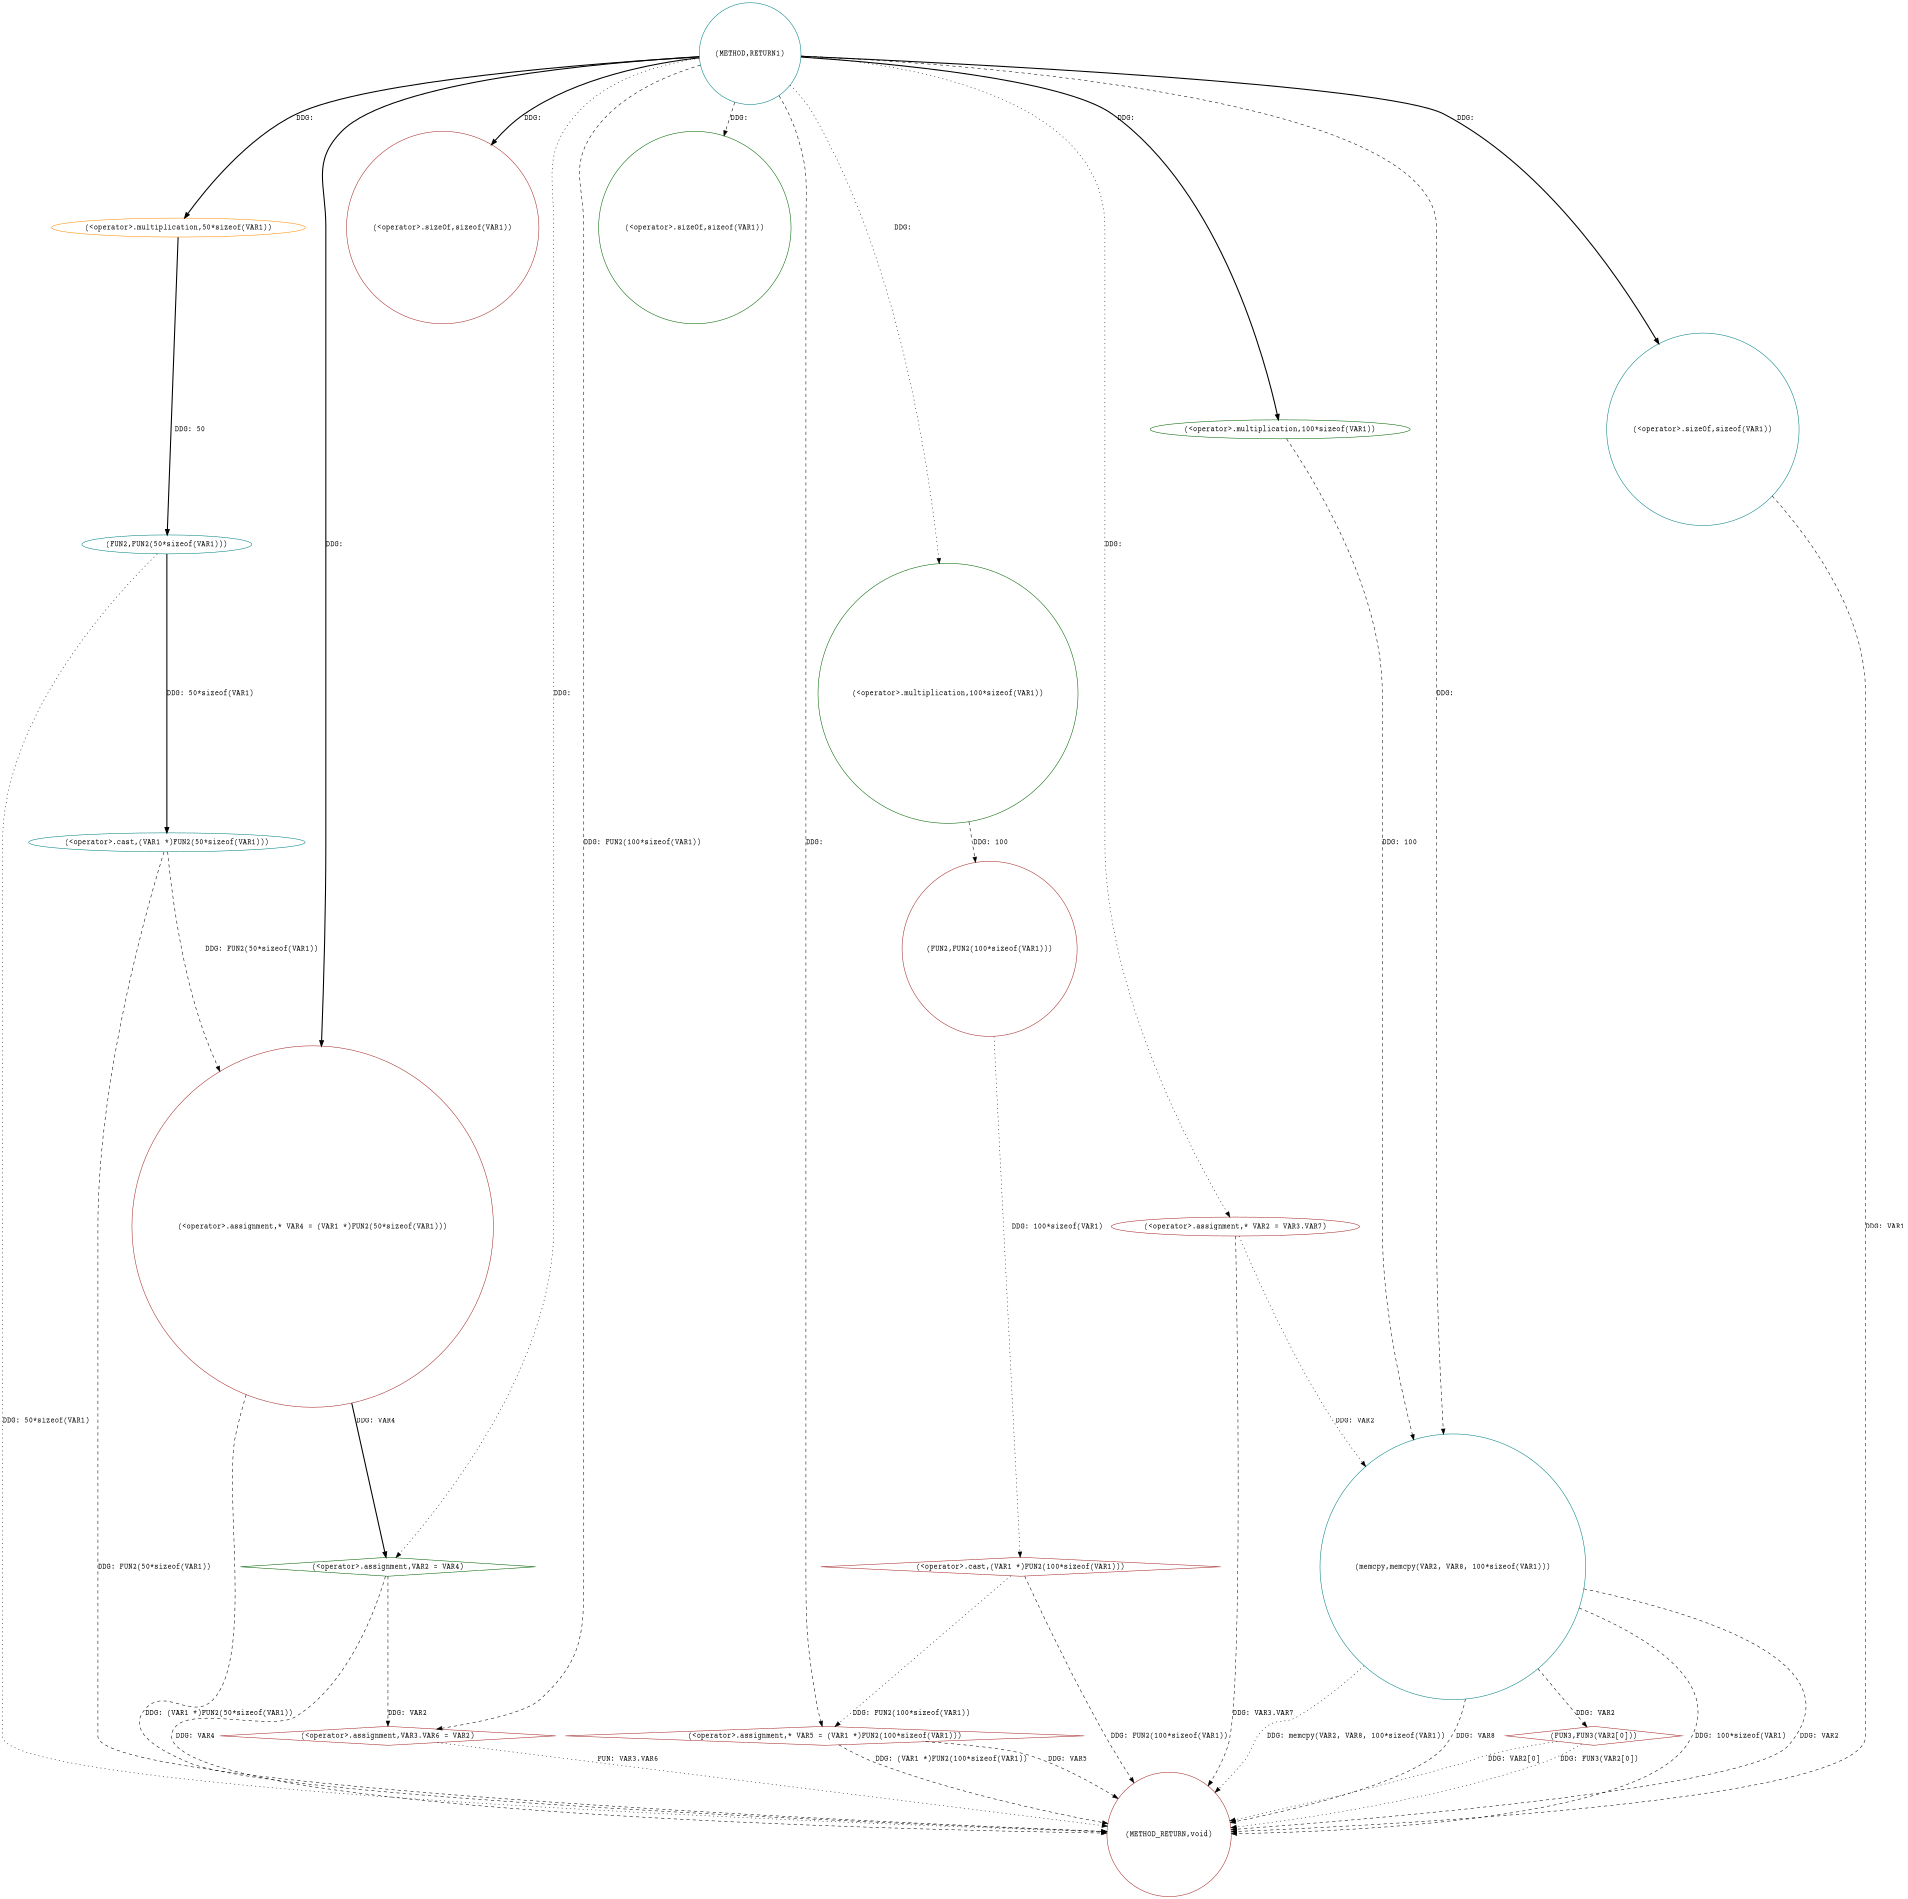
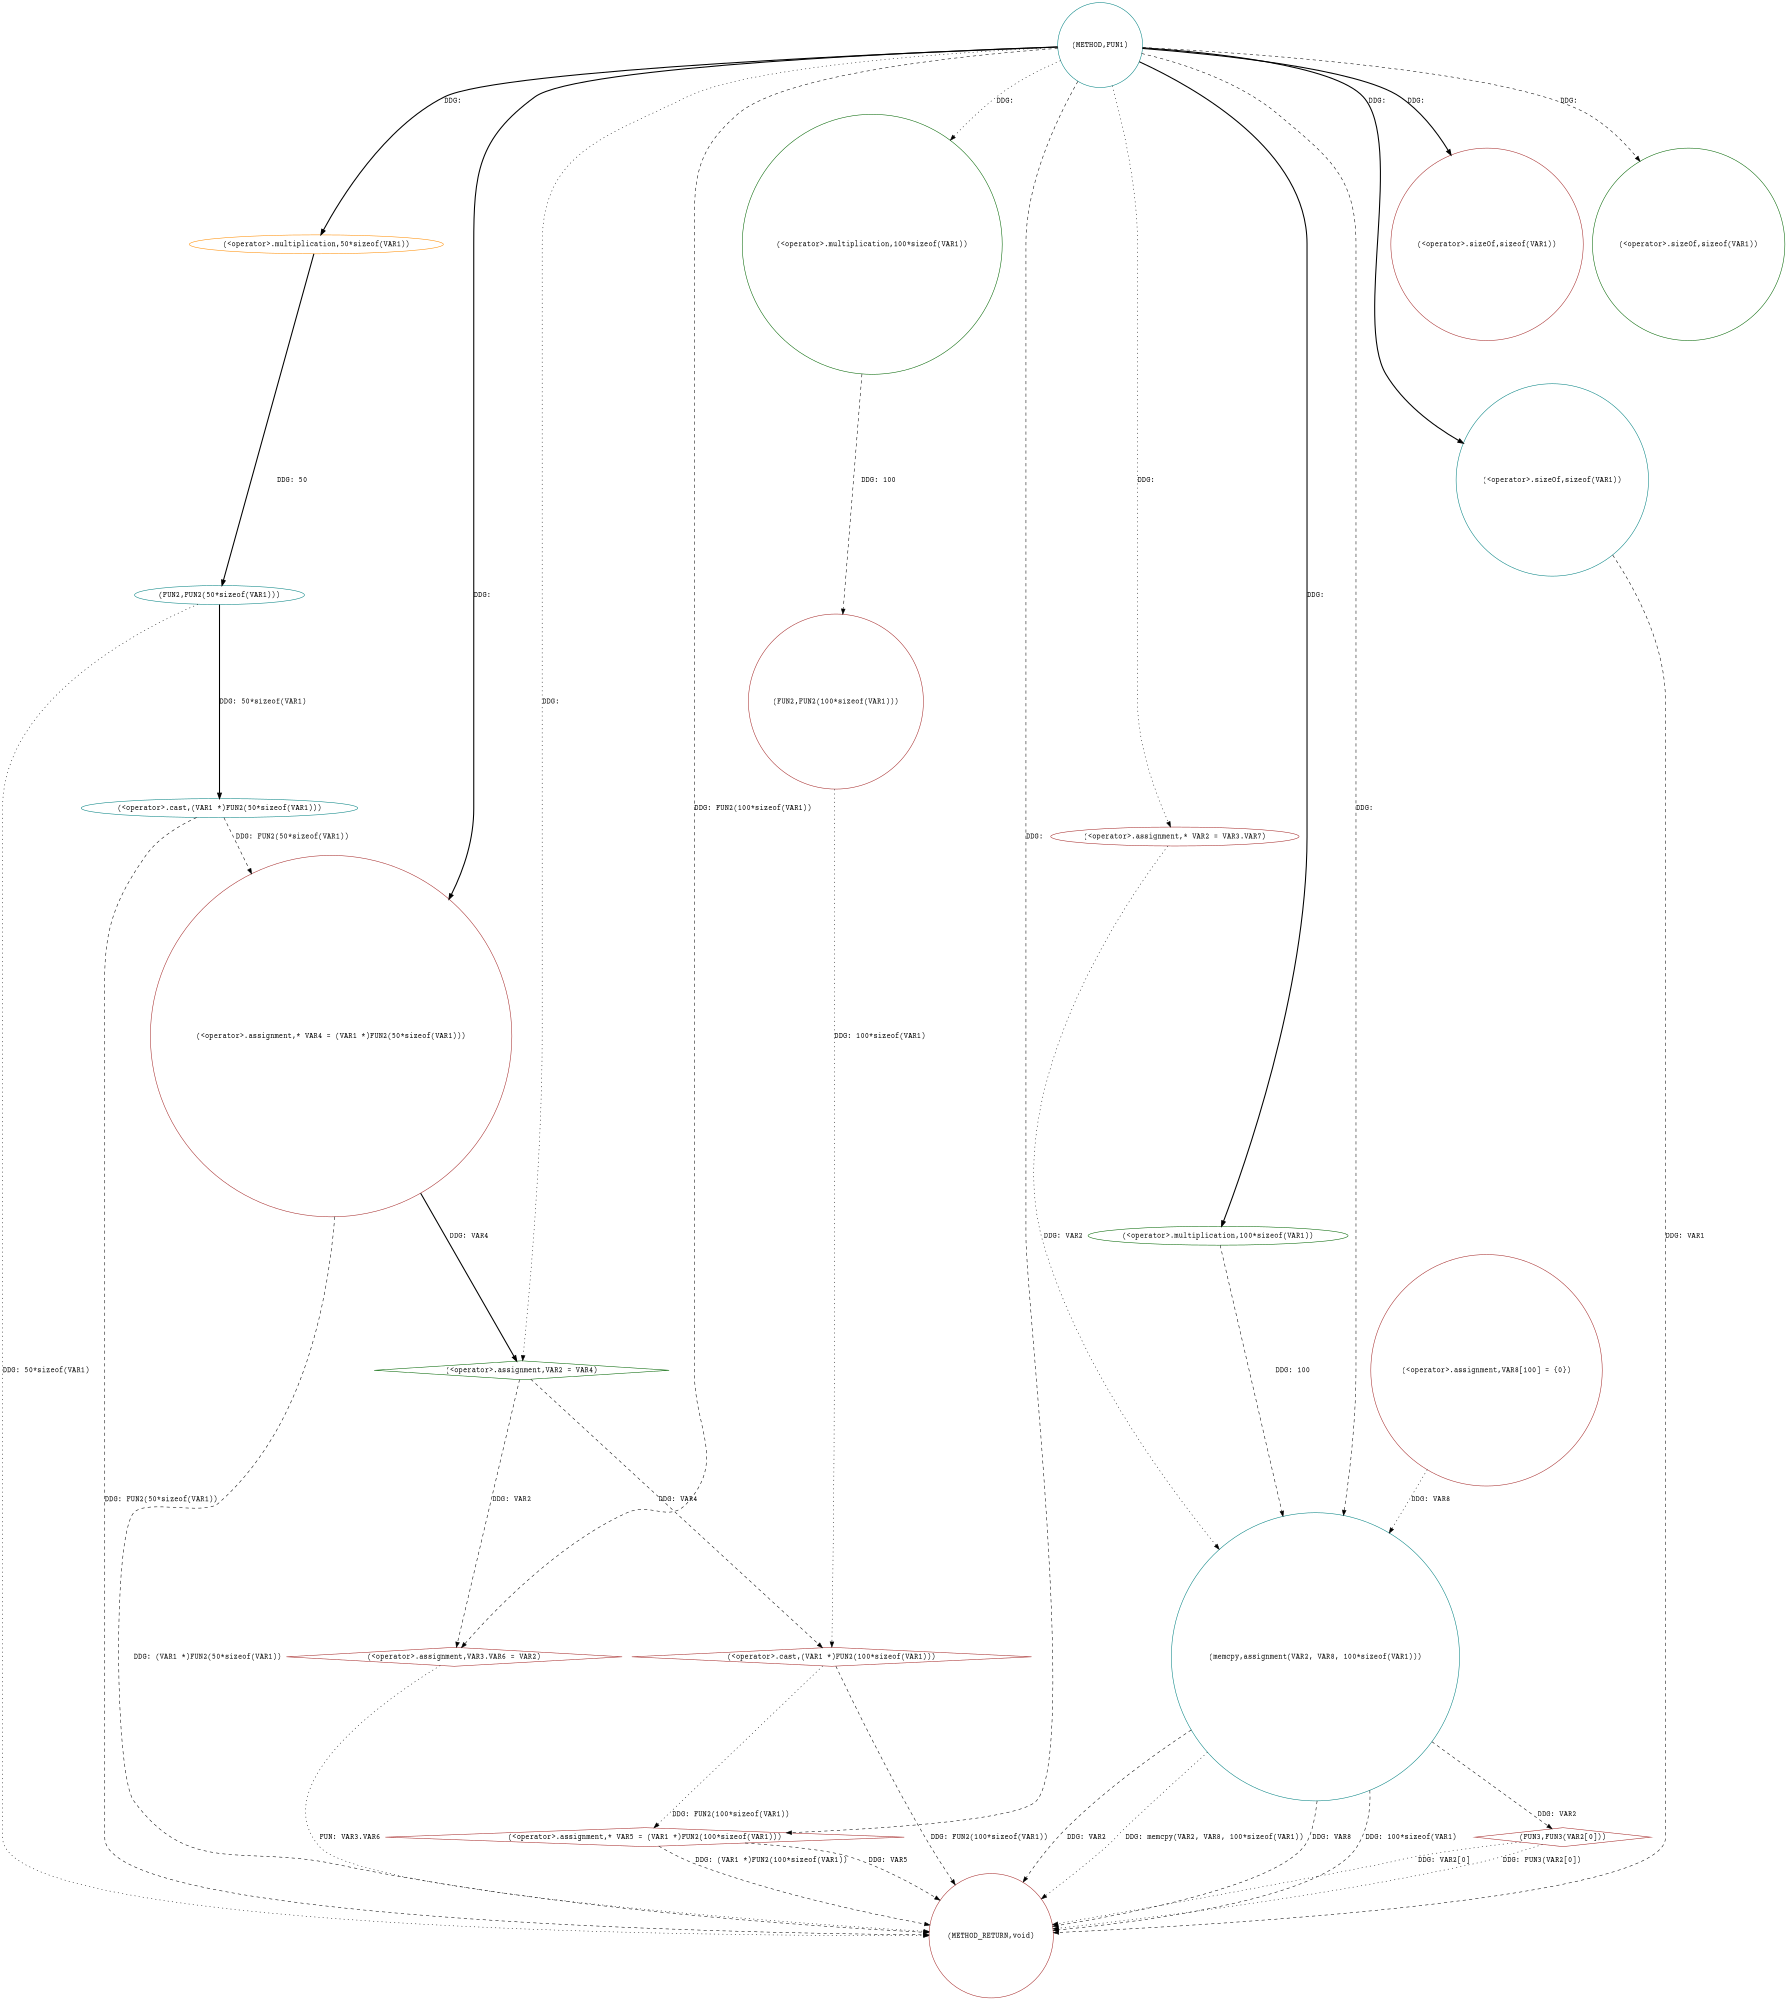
node "(METHOD,RETURN1)": label "(METHOD,RETURN1)" -> "(METHOD,FUN1)"
node "(<operator>.assignment,VAR8[100] = {0})": added
edge "(<operator>.assignment,* VAR2 = VAR3.VAR7)" -> "(METHOD_RETURN,void)": removed, label "DDG: VAR3.VAR7"
node "(memcpy,memcpy(VAR2, VAR8, 100*sizeof(VAR1)))": label "(memcpy,memcpy(VAR2, VAR8, 100*sizeof(VAR1)))" -> "(memcpy,assignment(VAR2, VAR8, 100*sizeof(VAR1)))"
edge "(<operator>.assignment,VAR2 = VAR4)" -> "(METHOD_RETURN,void)": now "(<operator>.assignment,VAR2 = VAR4)" -> "(<operator>.cast,(VAR1 *)FUN2(100*sizeof(VAR1)))"
